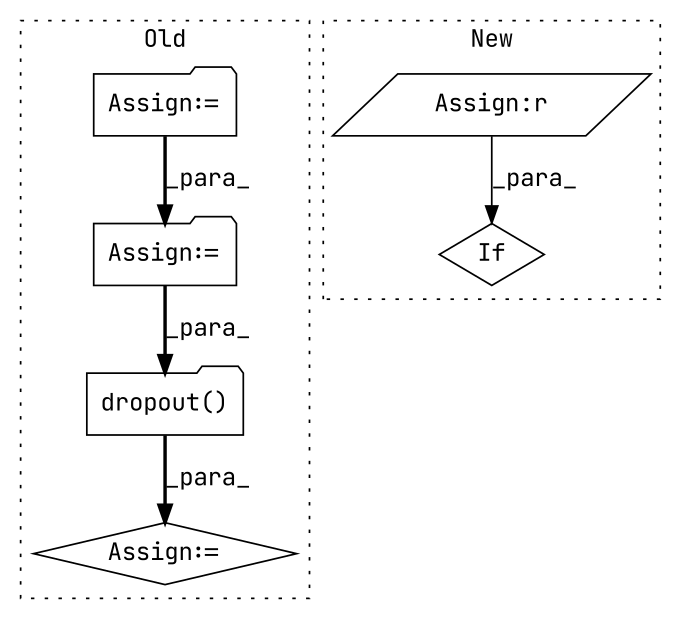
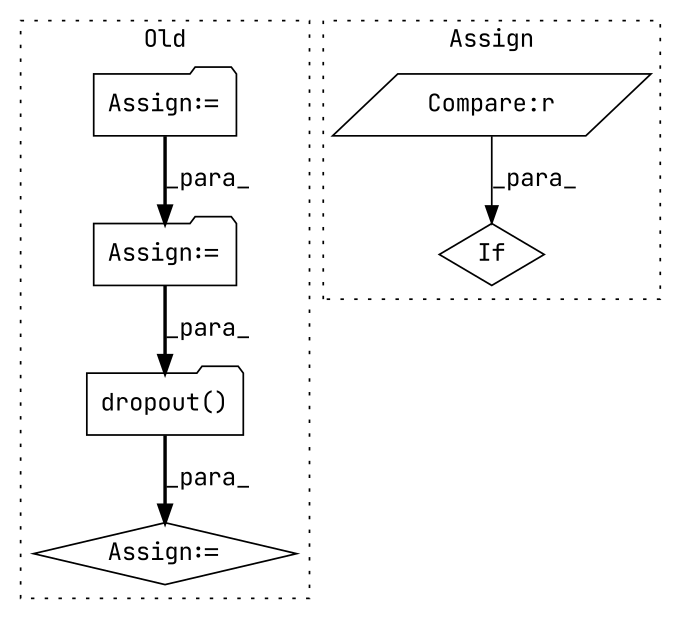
cluster "New": label "New" -> "Assign"
node "Assign:r": label "Assign:r" -> "Compare:r"
